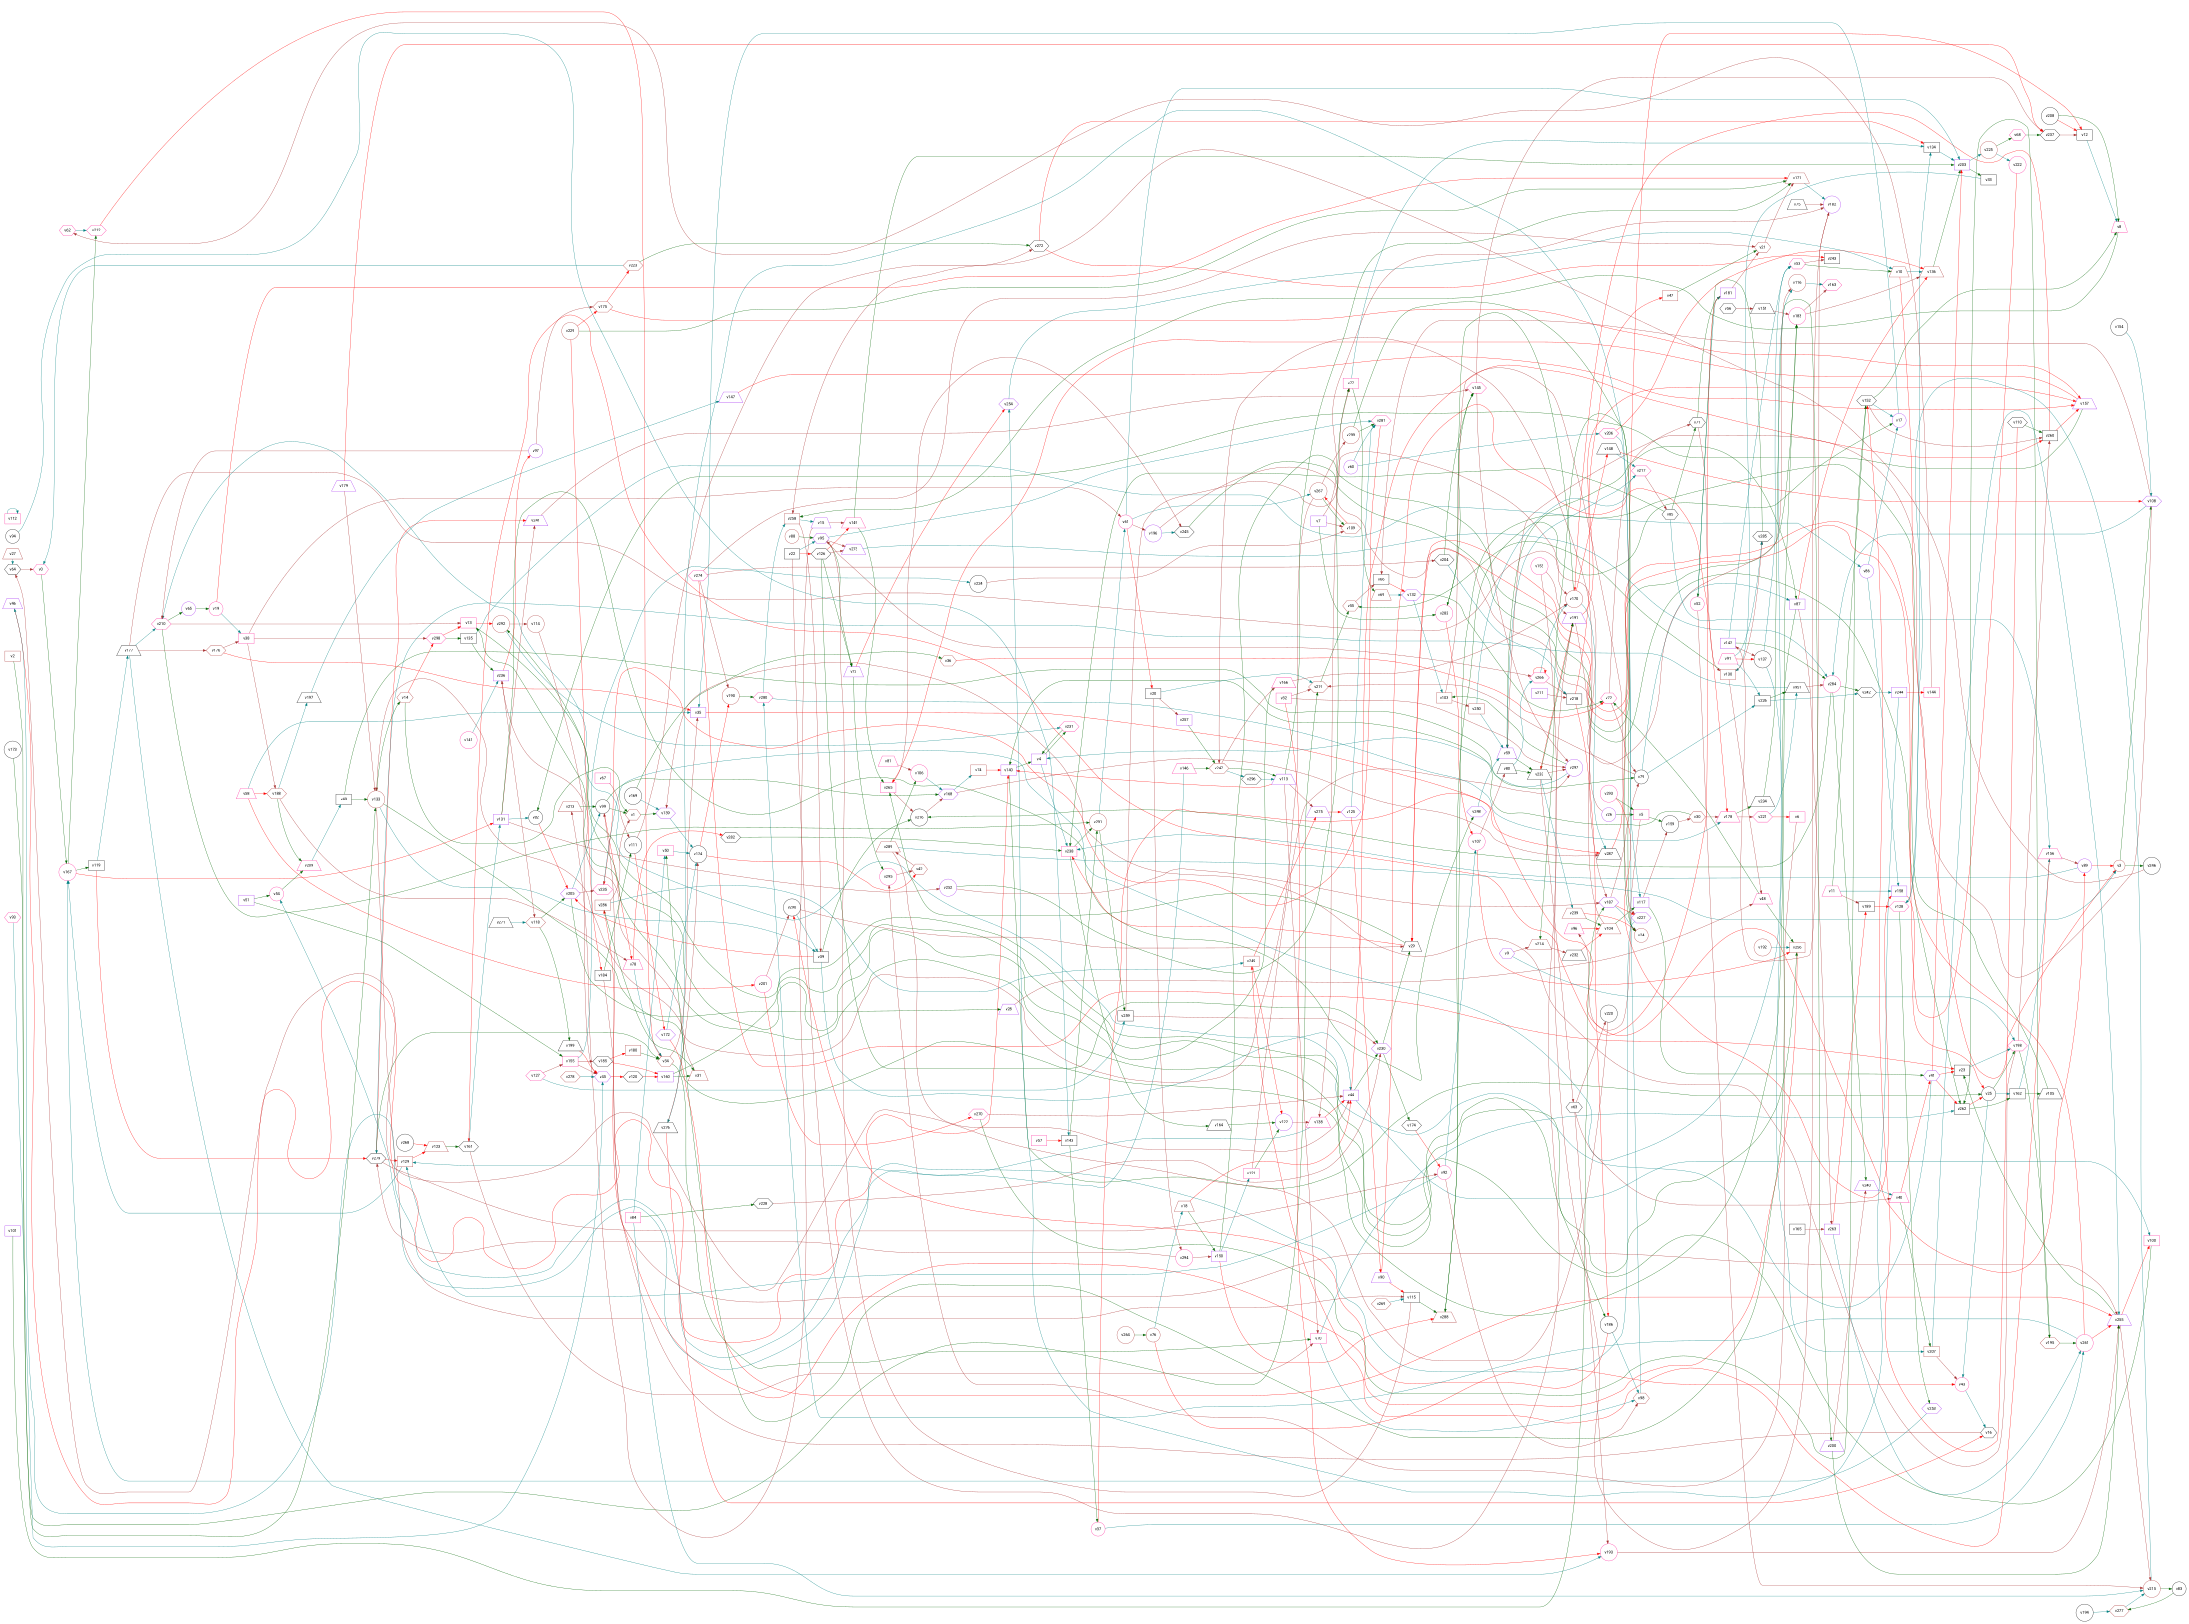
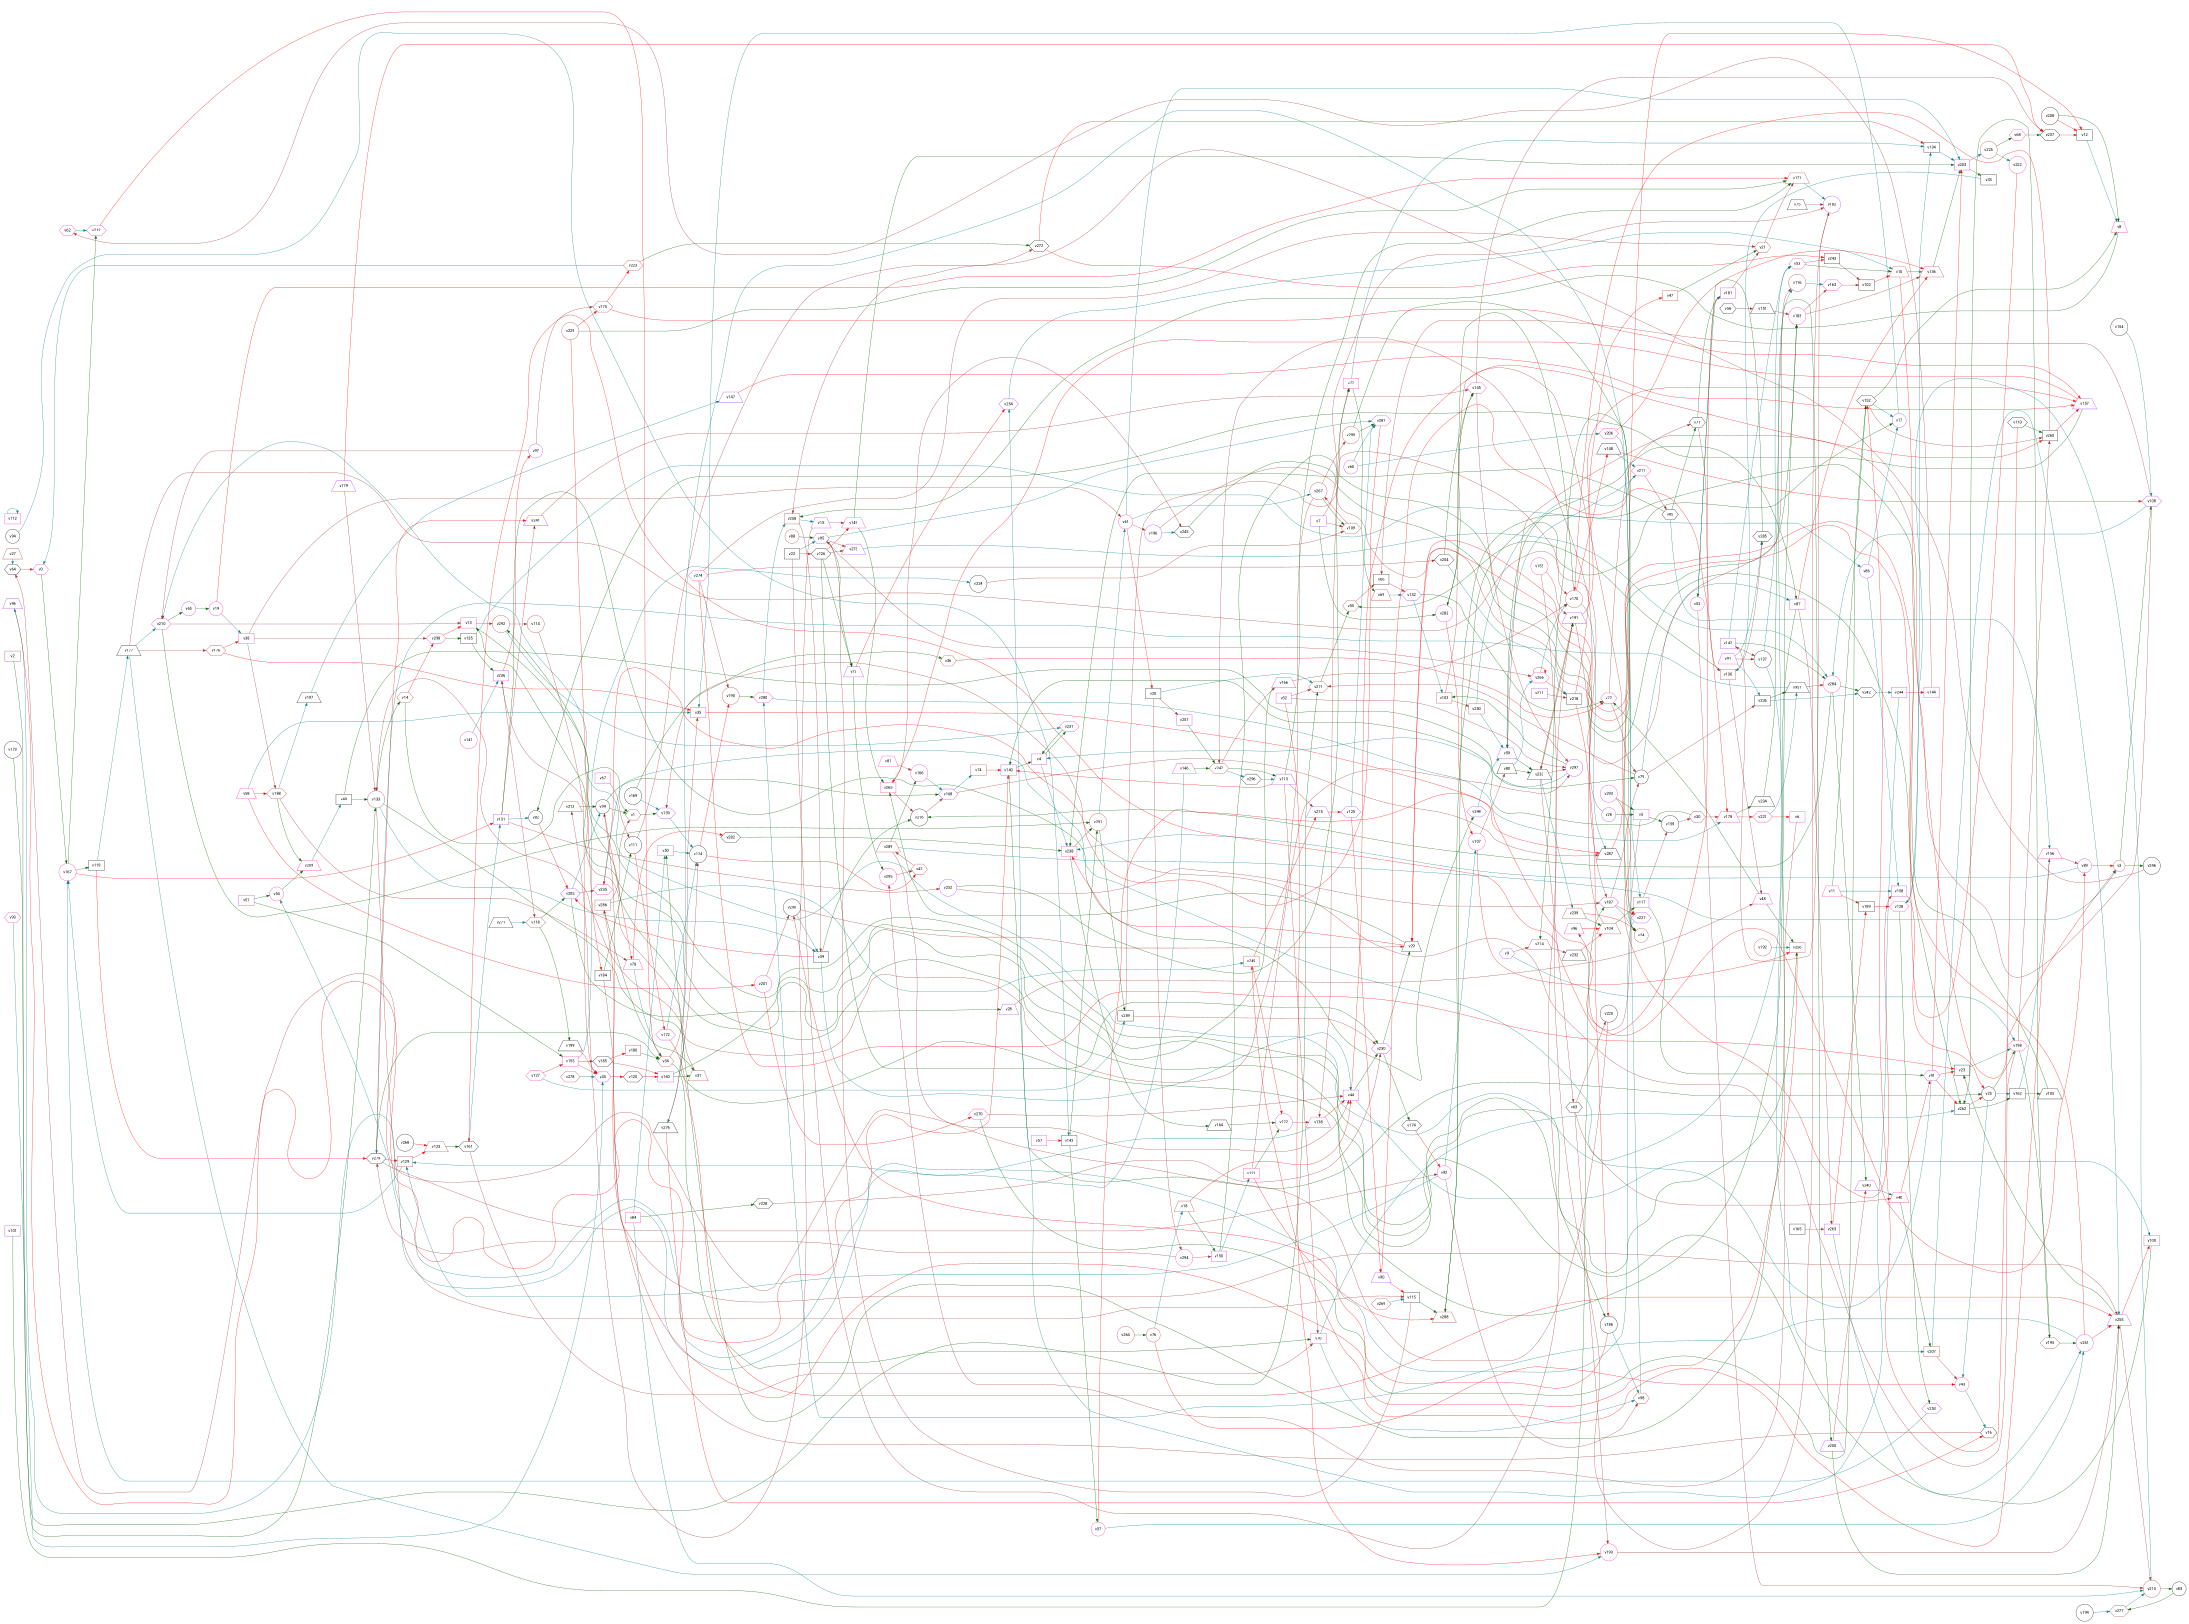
node "v102": added
edge "v79" -> "v226": color teal -> brown
edge "v150" -> "v288": now "v121" -> "v288"
